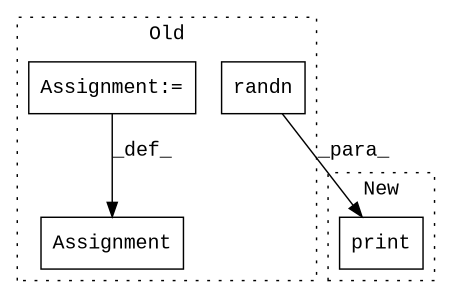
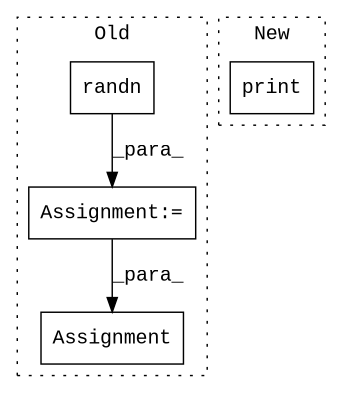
edge "randn" -> "print": now "randn" -> "Assignment:="
edge "Assignment:=" -> "Assignment": label "_def_" -> "_para_"
